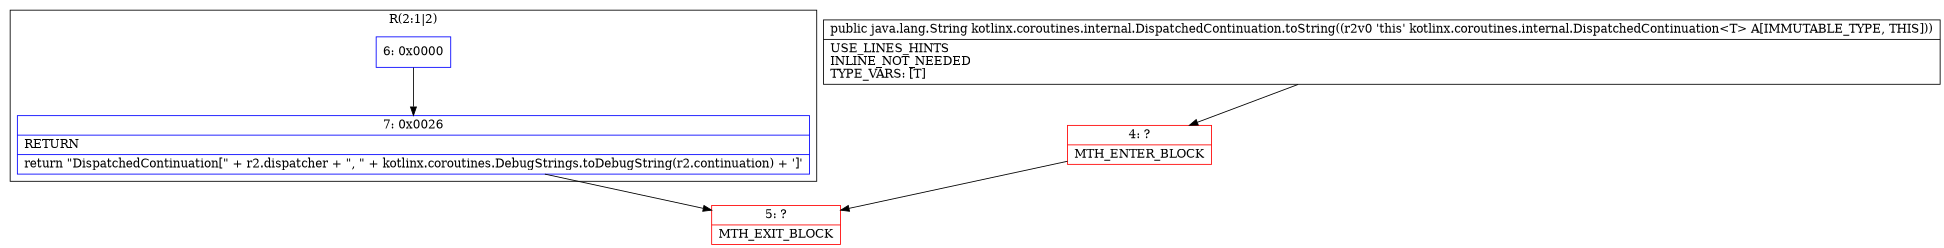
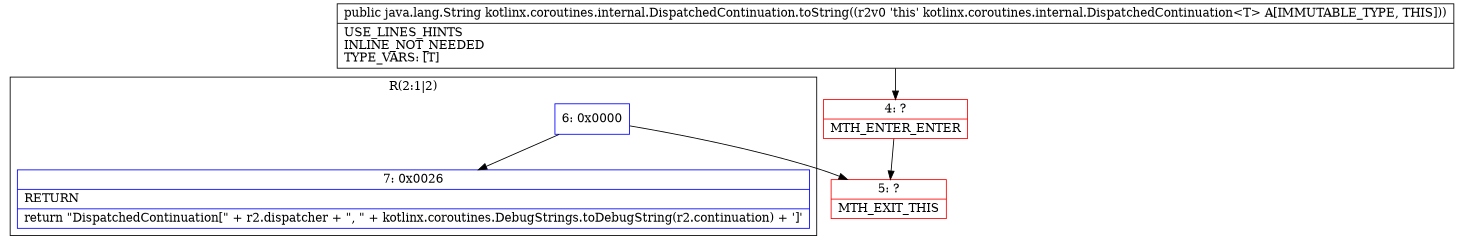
node "4: ?": text "MTH_ENTER_BLOCK" -> "MTH_ENTER_ENTER"
edge "7: 0x0026" -> "5: ?": now "6: 0x0000" -> "5: ?"
node "5: ?": text "MTH_EXIT_BLOCK" -> "MTH_EXIT_THIS"
